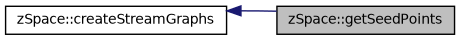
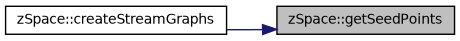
edge "zSpace::getSeedPoints" -> "zSpace::createStreamGraphs": reversed
